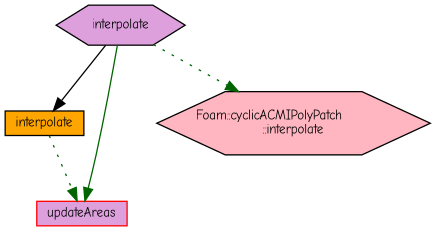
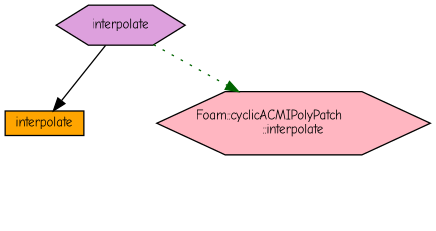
node "updateAreas": removed
